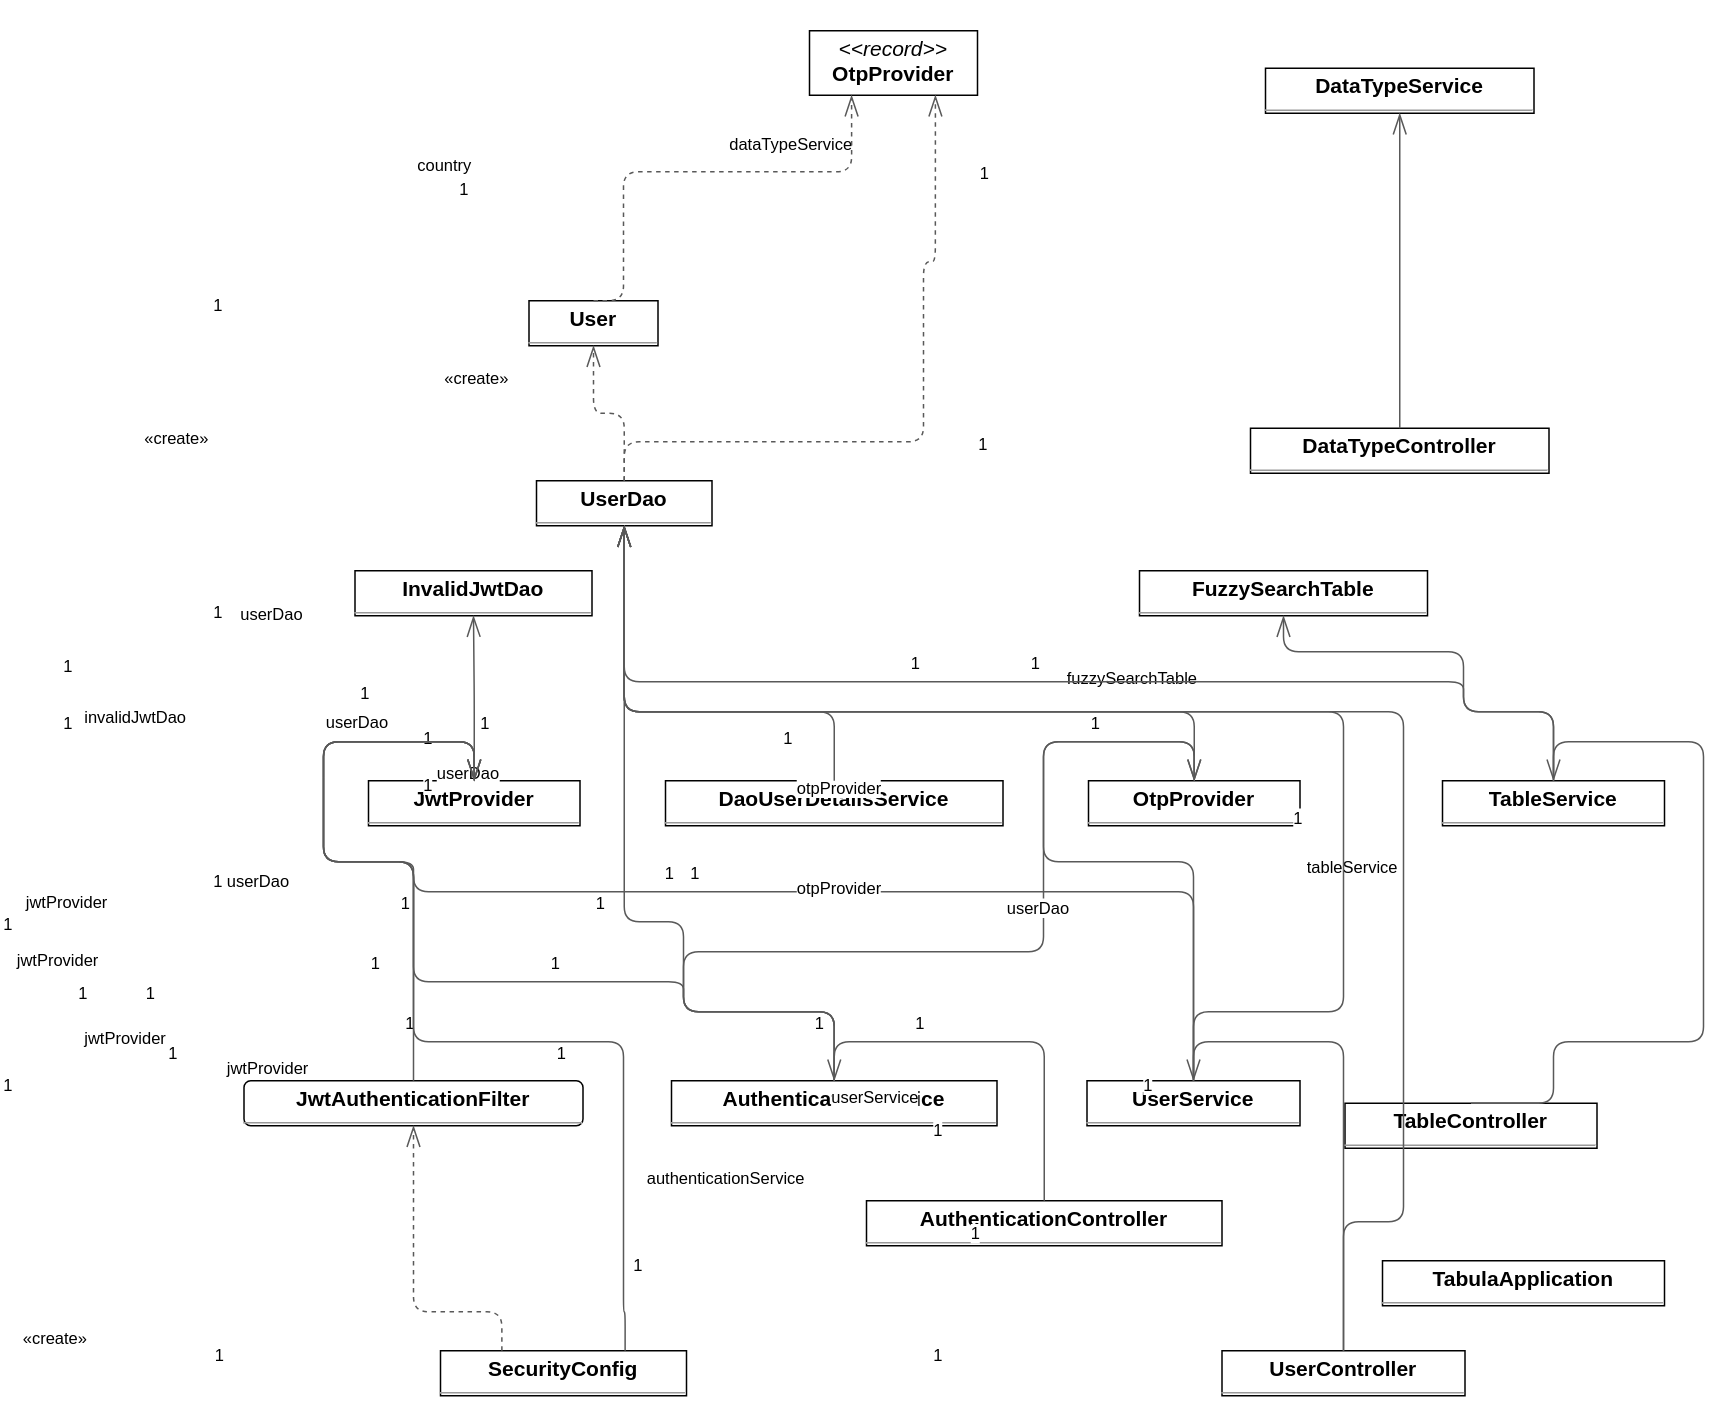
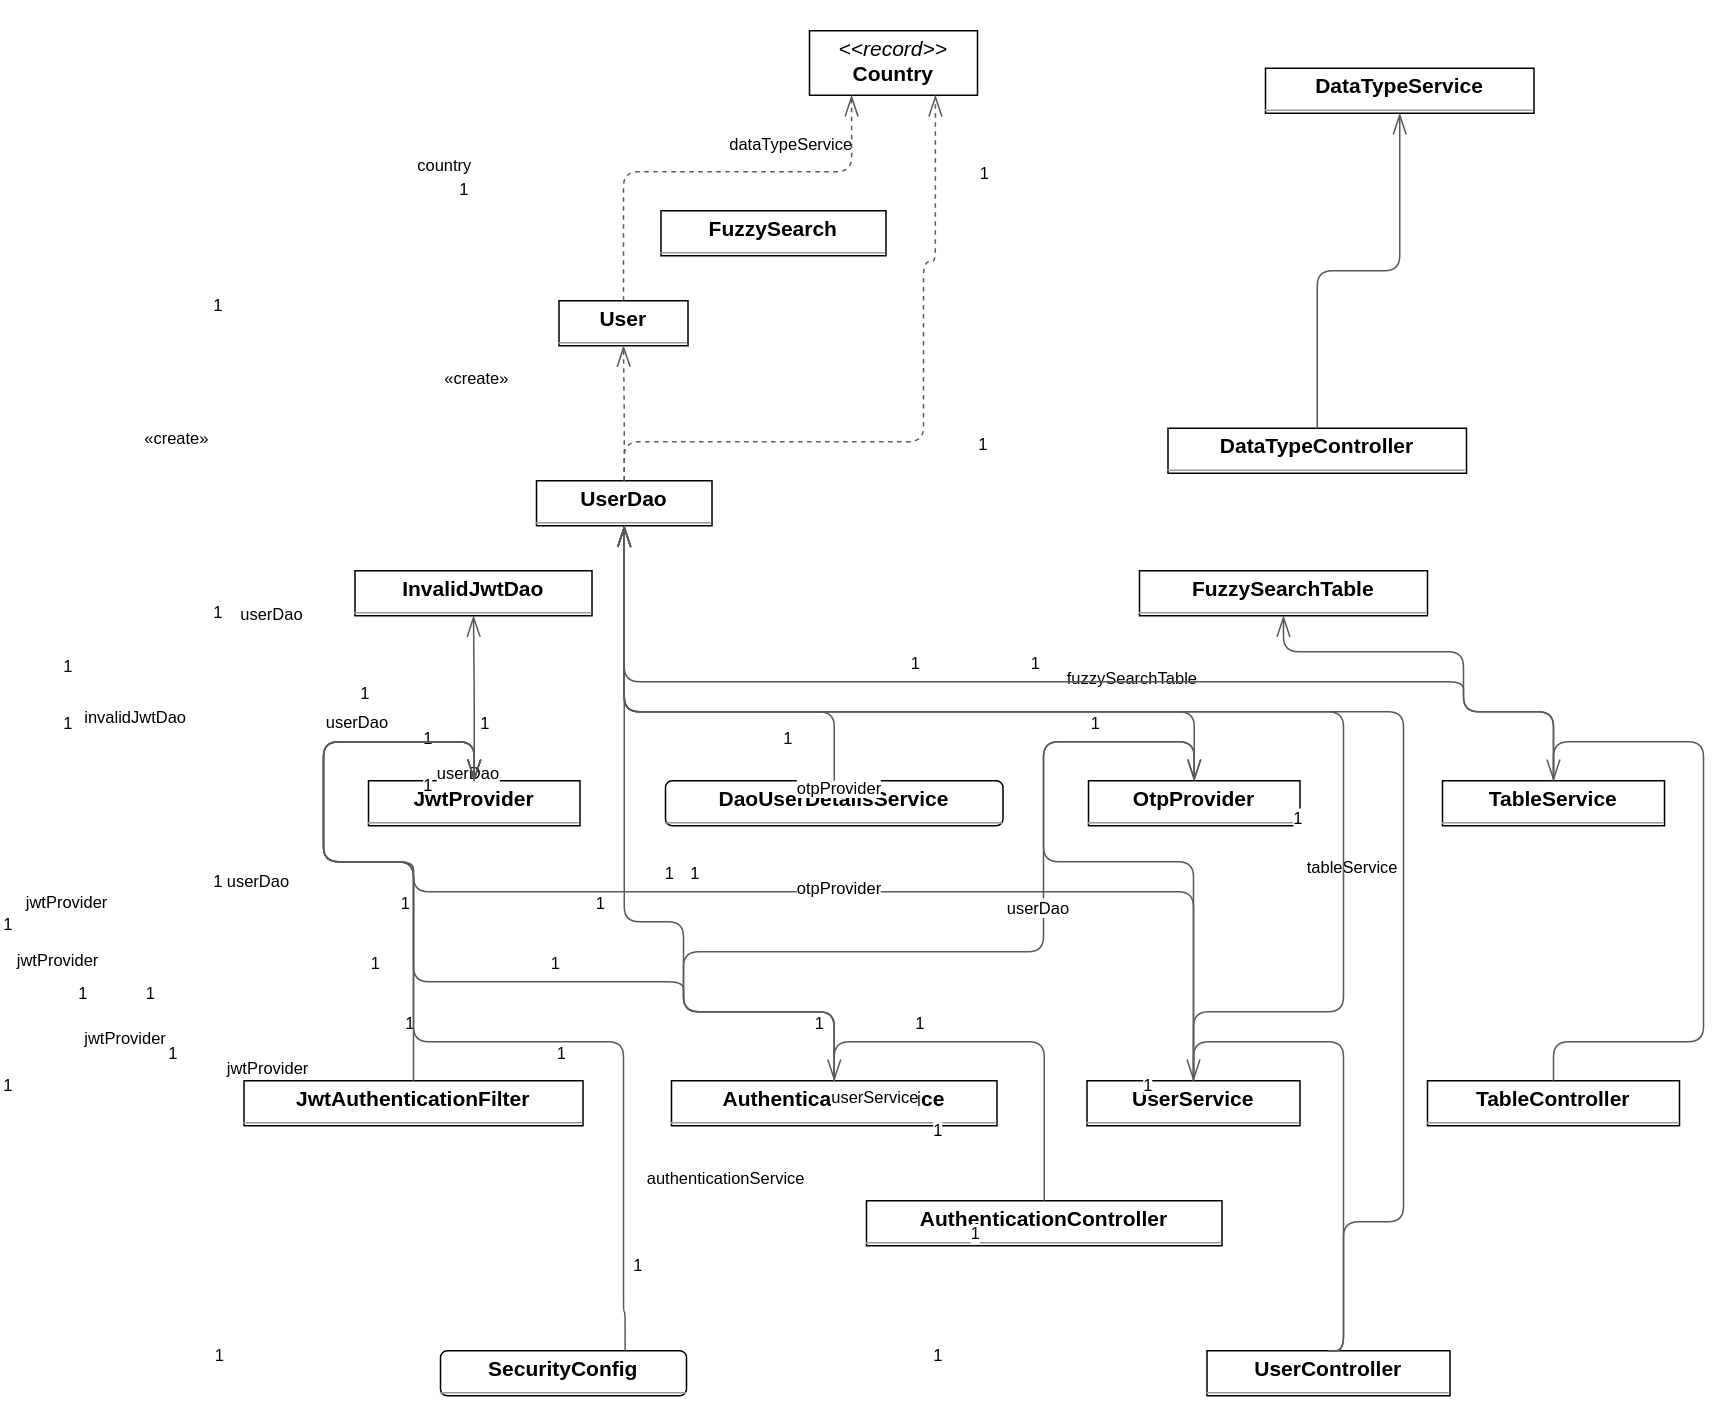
node "<<record>> OtpProvider": label "<<record>> OtpProvider" -> "<<record>> Country"
node "FuzzySearch": added
node "User": moved (593, 323) -> (623, 323)
node "DataTypeController": moved (1400, 451) -> (1317, 451)
node "DaoUserDetailsService": shape rectangle -> rounded rectangle
node "JwtAuthenticationFilter": shape rounded rectangle -> rectangle
node "TableController": moved (1471, 1126) -> (1553, 1103)
edge "SecurityConfig" -> "JwtAuthenticationFilter": removed, label "«create»"
node "TabulaApplication": removed
node "SecurityConfig": shape rectangle -> rounded rectangle
node "UserController": moved (1343, 1373) -> (1328, 1373)
